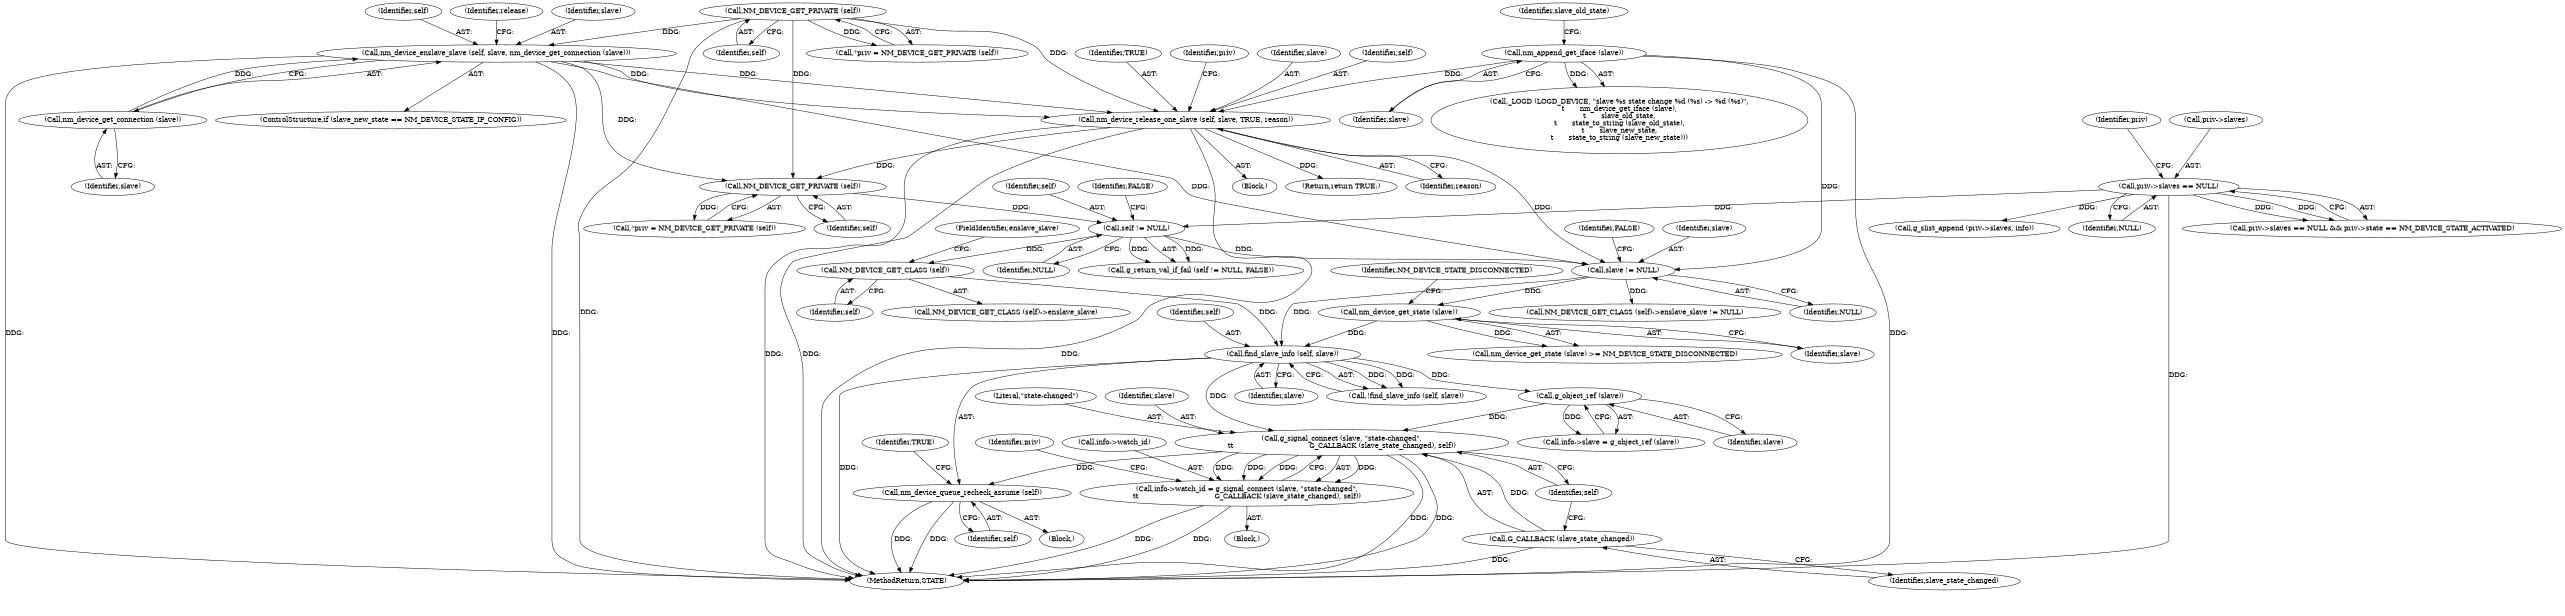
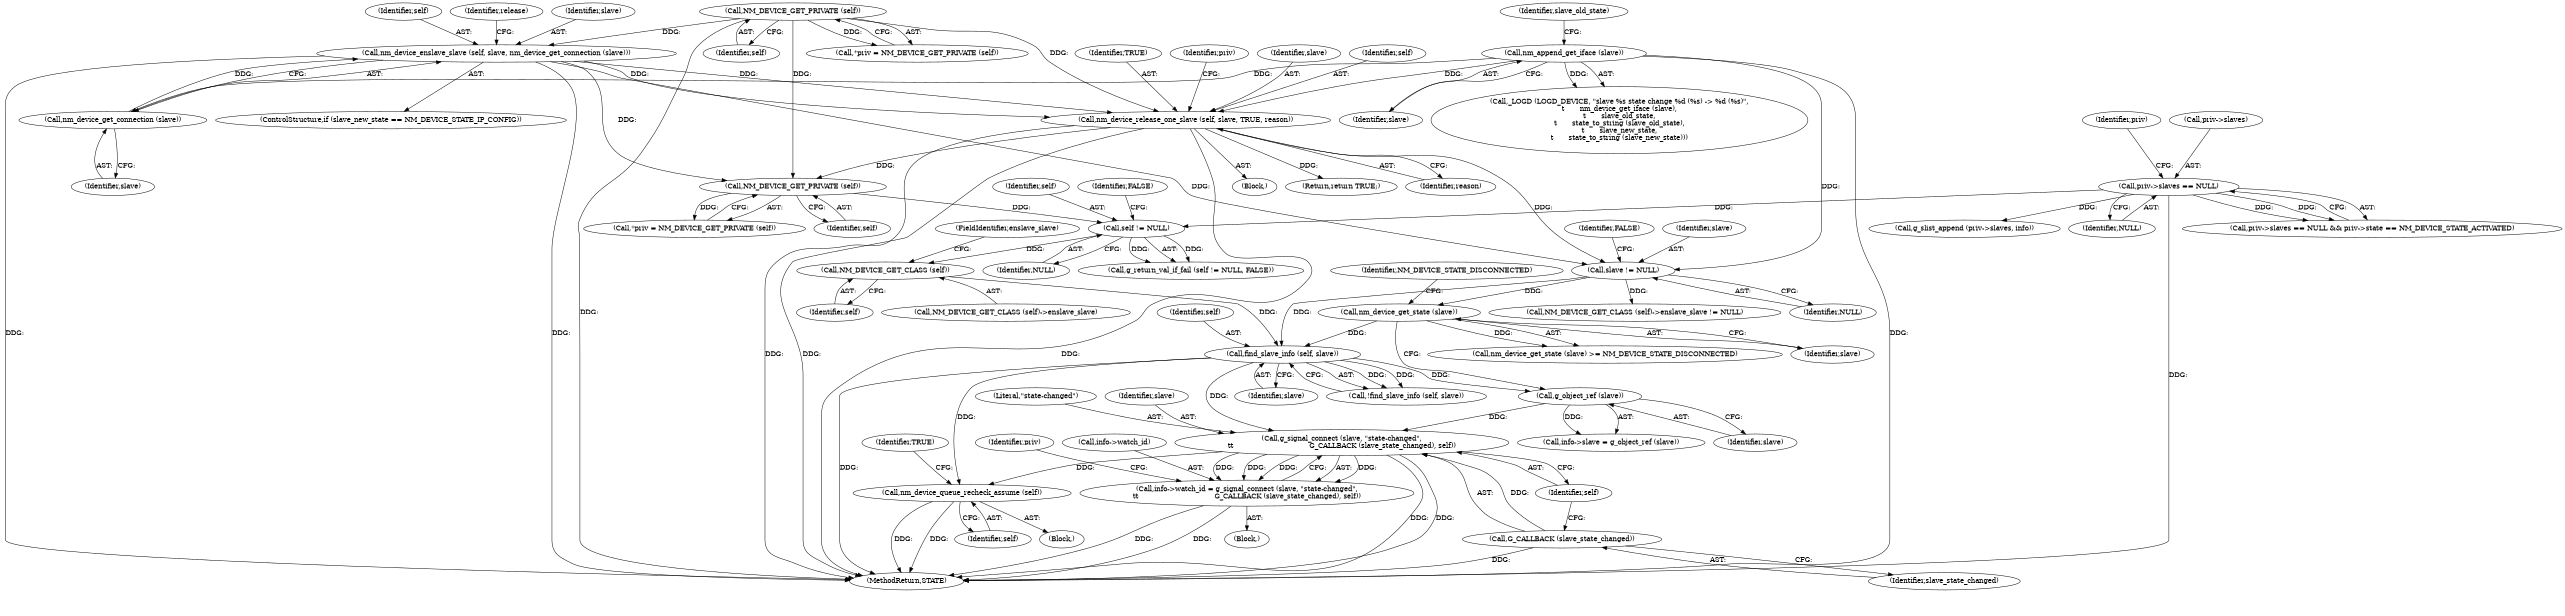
edge "(Call,nm_append_get_iface (slave))" -> "(Call,nm_device_get_connection (slave))": added, label "DDG:"
edge "(Call,self != NULL)" -> "(Call,slave != NULL)": removed, label "DDG:"
edge "(Call,NM_DEVICE_GET_CLASS (self))" -> "(Call,NM_DEVICE_GET_CLASS (self)->enslave_slave)": reversed
edge "(Call,find_slave_info (self, slave))" -> "(Call,nm_device_queue_recheck_assume (self))": label "AST: " -> "DDG: "
edge "(Call,info->slave = g_object_ref (slave))" -> "(Call,g_object_ref (slave))": now "(Call,nm_device_get_state (slave))" -> "(Call,g_object_ref (slave))"
